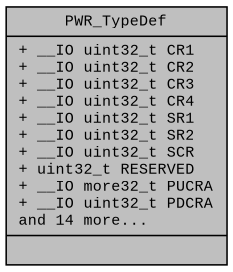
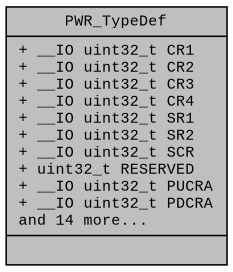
node "PWR_TypeDef": text "+ __IO more32_t PUCRA" -> "+ __IO uint32_t PUCRA"
